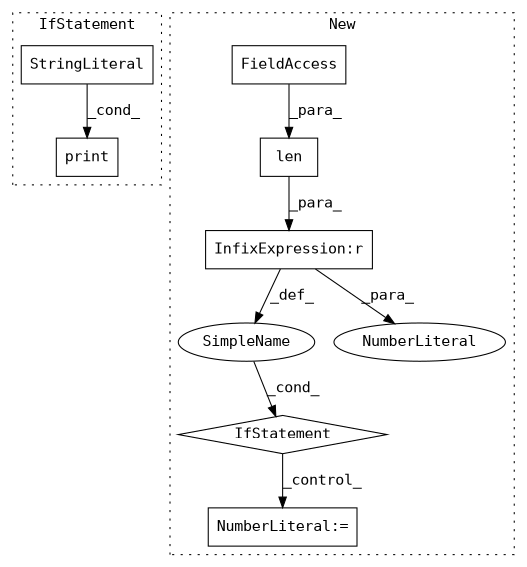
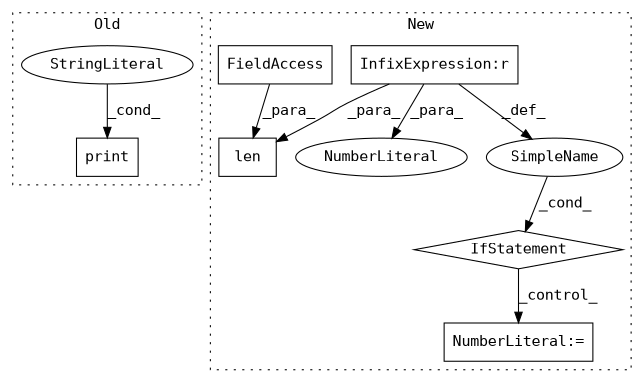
cluster "IfStatement": label "IfStatement" -> "Old"
node "StringLiteral": shape box -> ellipse
edge "len" -> "InfixExpression:r": reversed
